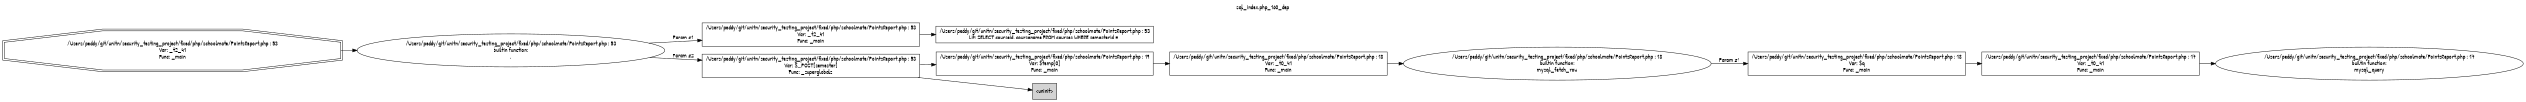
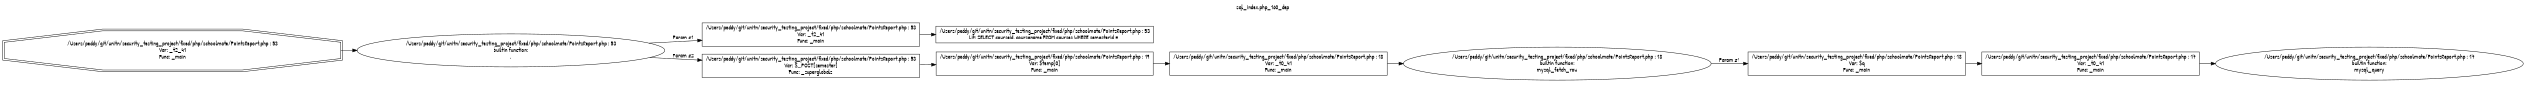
node "<uninit>": removed
